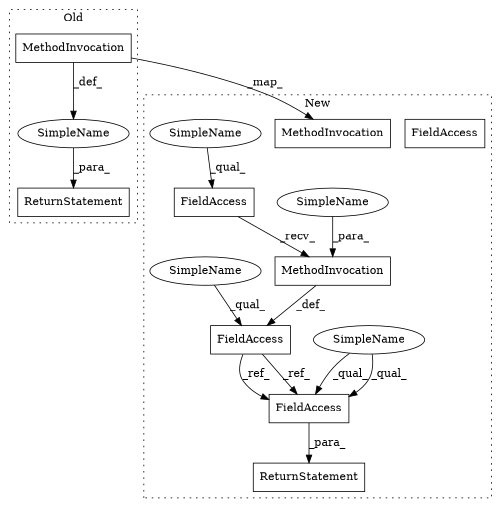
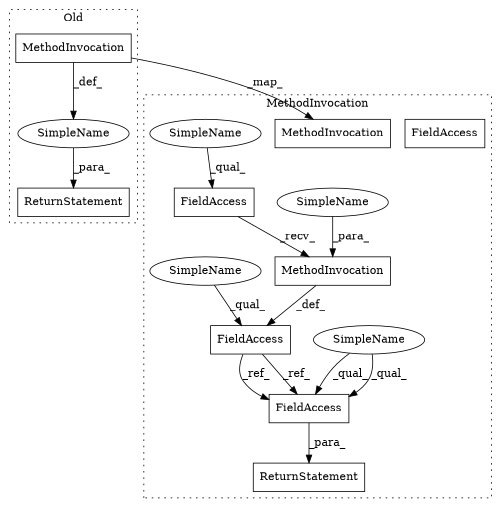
cluster "New": label "New" -> "MethodInvocation"
